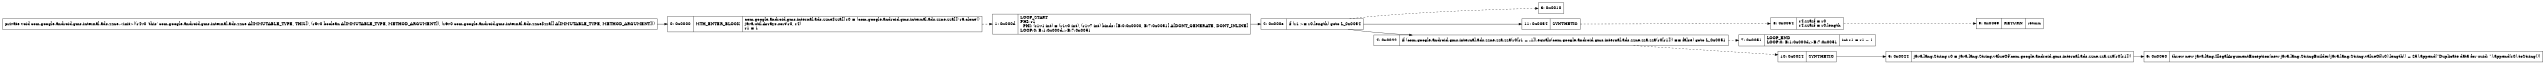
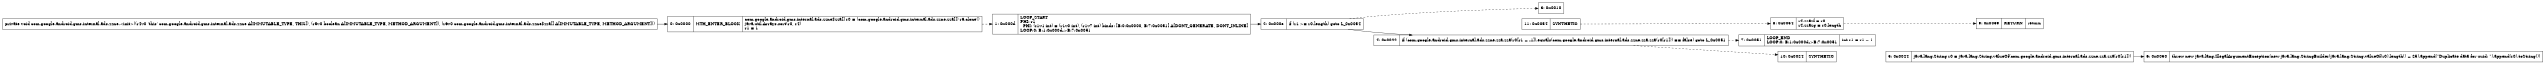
edge "2: 0x000e" -> "11: 0x0054": removed
node "8: 0x0054": text "r4.zzazf = r0.length" -> "r4.zzazg = r0.length"
edge "10: 0x0024" -> "5: 0x0024": removed
